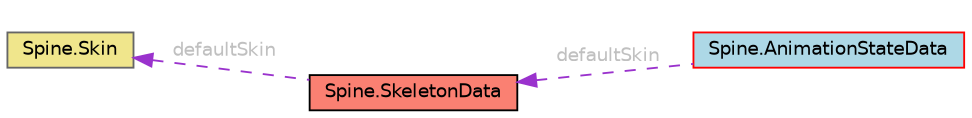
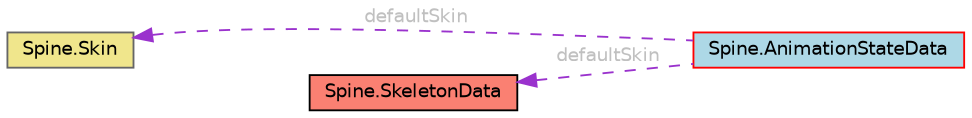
edge "Spine.SkeletonData" -> "Spine.Skin": now "Spine.AnimationStateData" -> "Spine.Skin"
